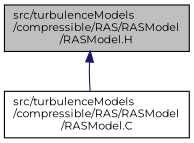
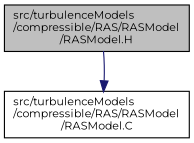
edge "src/turbulenceModels /compressible/RAS/RASModel /RASModel.C" -> "src/turbulenceModels /compressible/RAS/RASModel /RASModel.H": reversed
